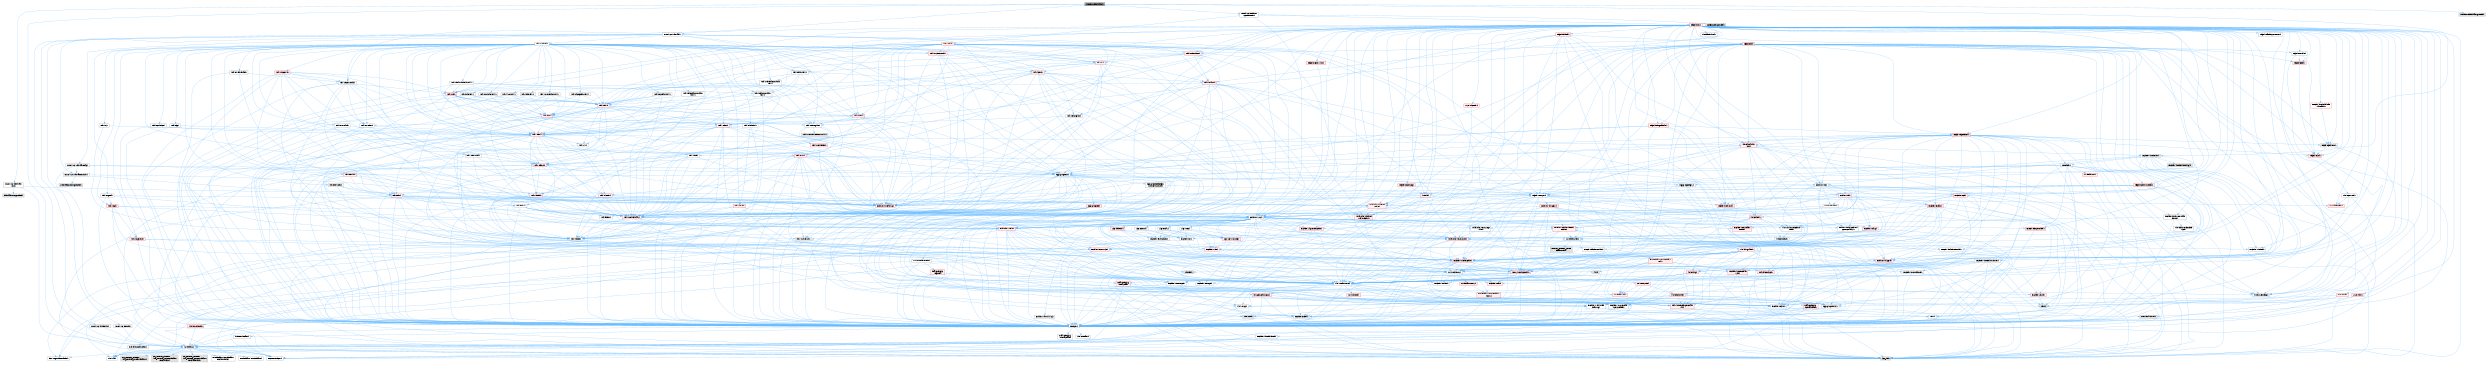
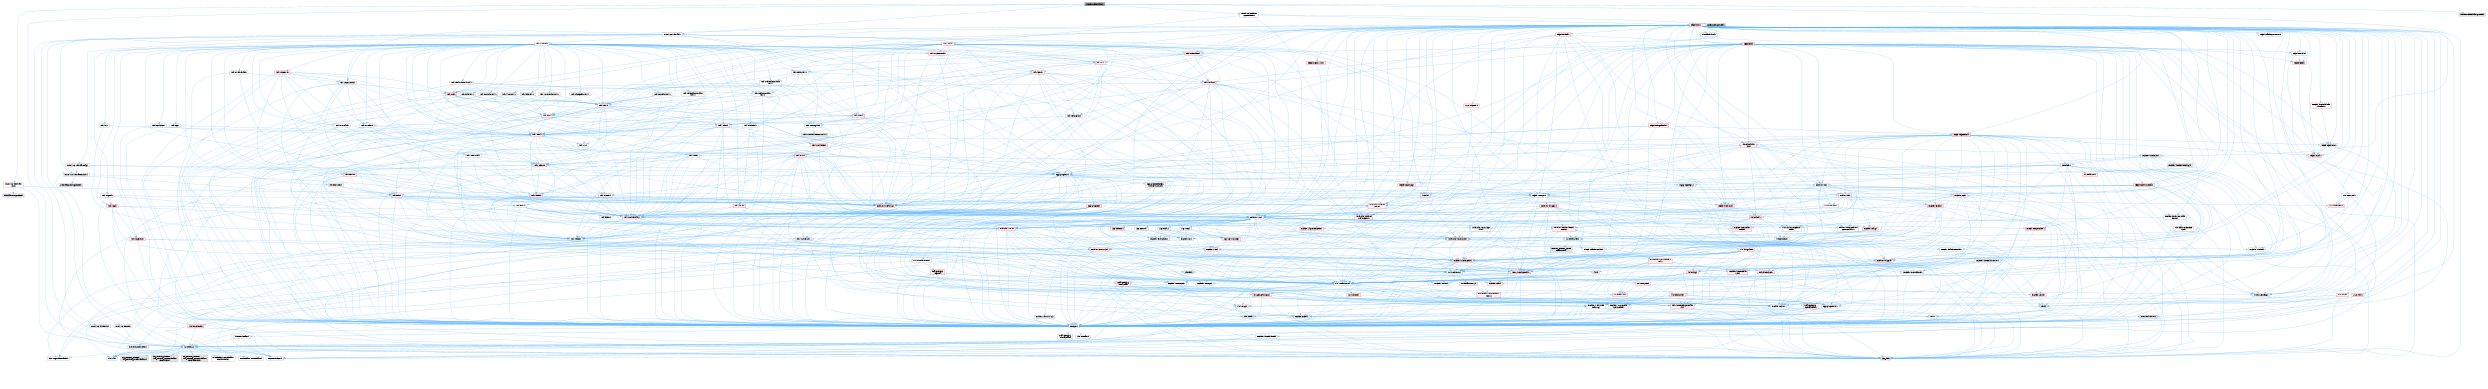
edge "Math/Quat.h" -> "Math/VectorRegister.h": removed
